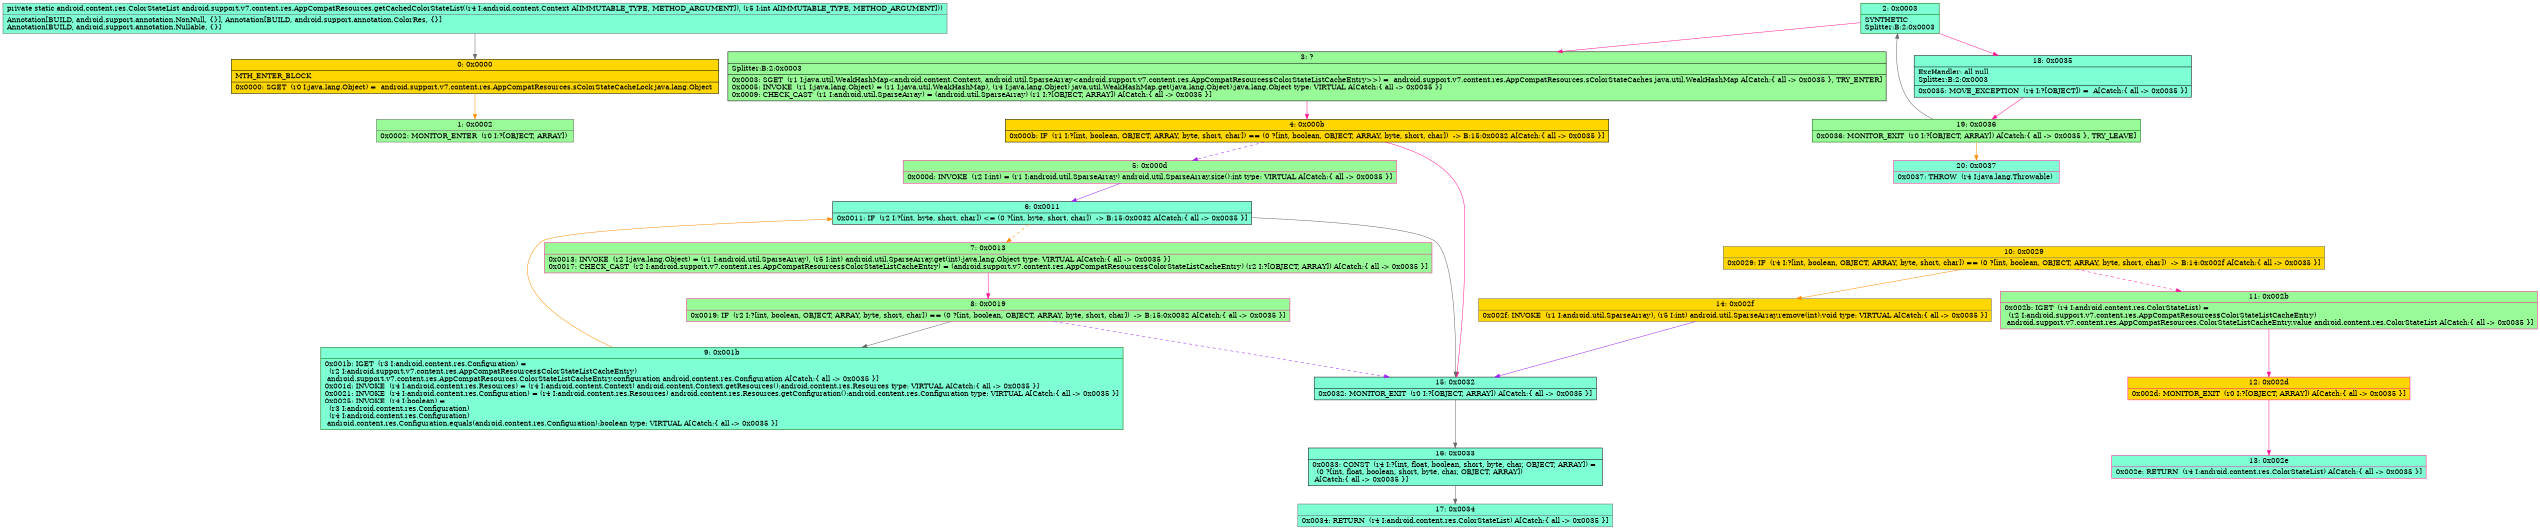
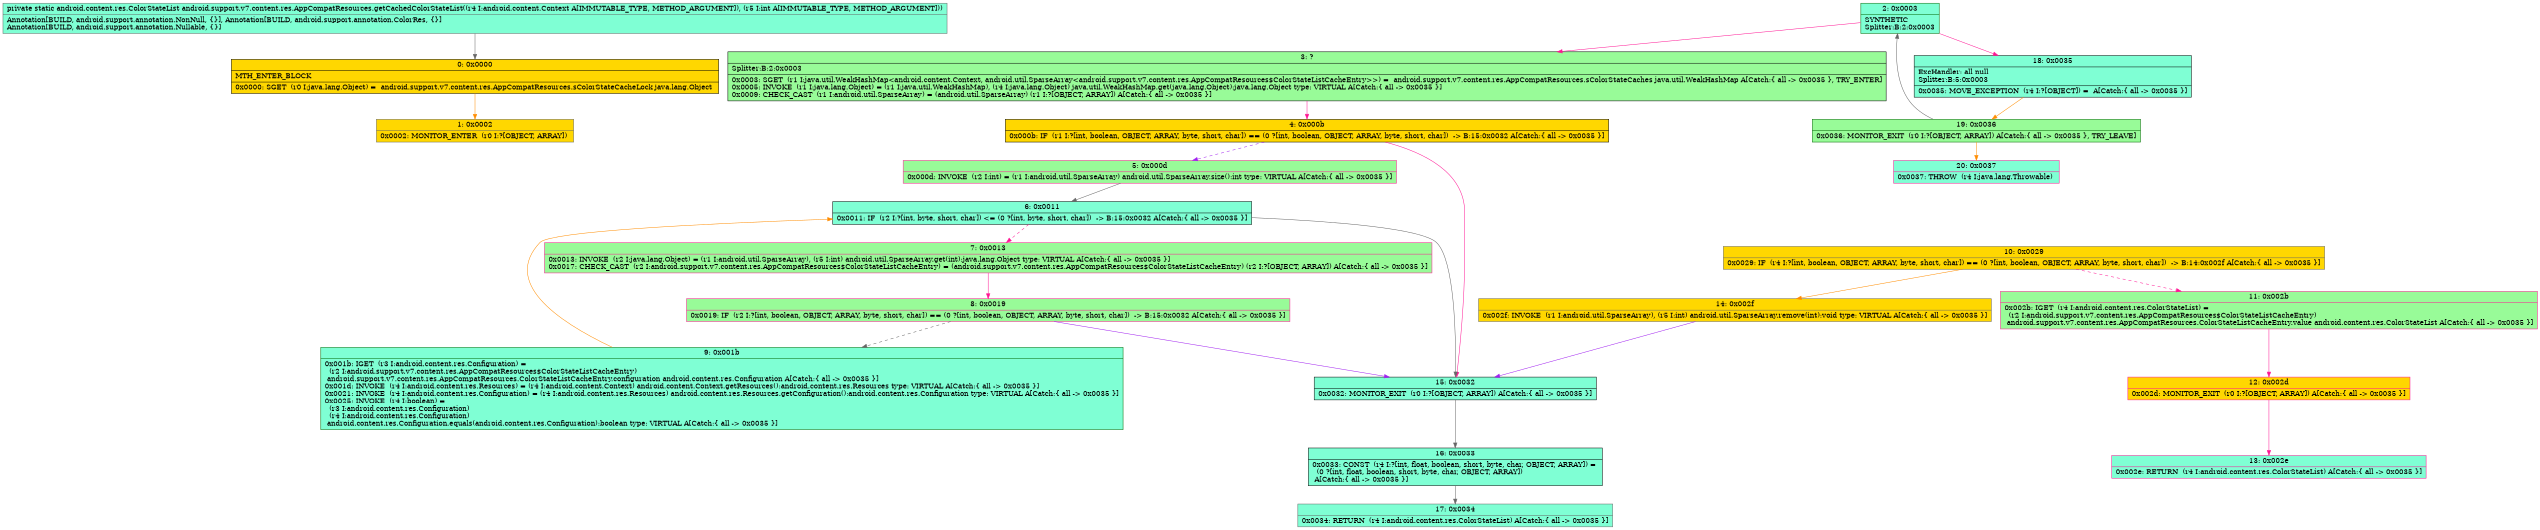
node "18: 0x0035": text "Splitter:B:2:0x0003" -> "Splitter:B:5:0x0003"
edge "18: 0x0035" -> "19: 0x0036": color deeppink -> darkorange
node "1: 0x0002": fillcolor palegreen -> gold
edge "5: 0x000d" -> "6: 0x0011": color purple -> gray40
edge "6: 0x0011" -> "7: 0x0013": color darkorange -> deeppink
edge "8: 0x0019" -> "9: 0x001b": style solid -> dashed
edge "8: 0x0019" -> "15: 0x0032": style dashed -> solid
